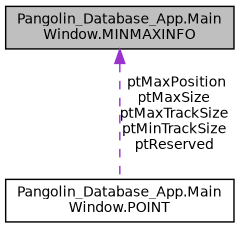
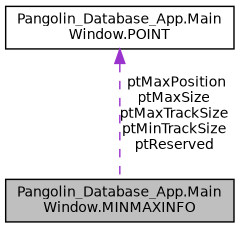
edge "Pangolin_Database_App.Main Window.POINT" -> "Pangolin_Database_App.Main Window.MINMAXINFO": reversed
